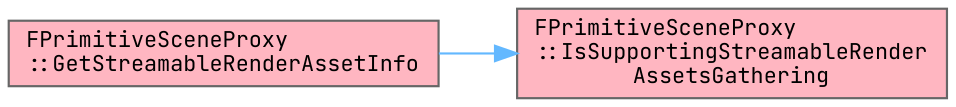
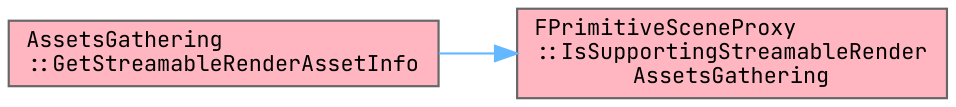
node "FPrimitiveSceneProxy ::GetStreamableRenderAssetInfo": label "FPrimitiveSceneProxy ::GetStreamableRenderAssetInfo" -> "AssetsGathering ::GetStreamableRenderAssetInfo"
